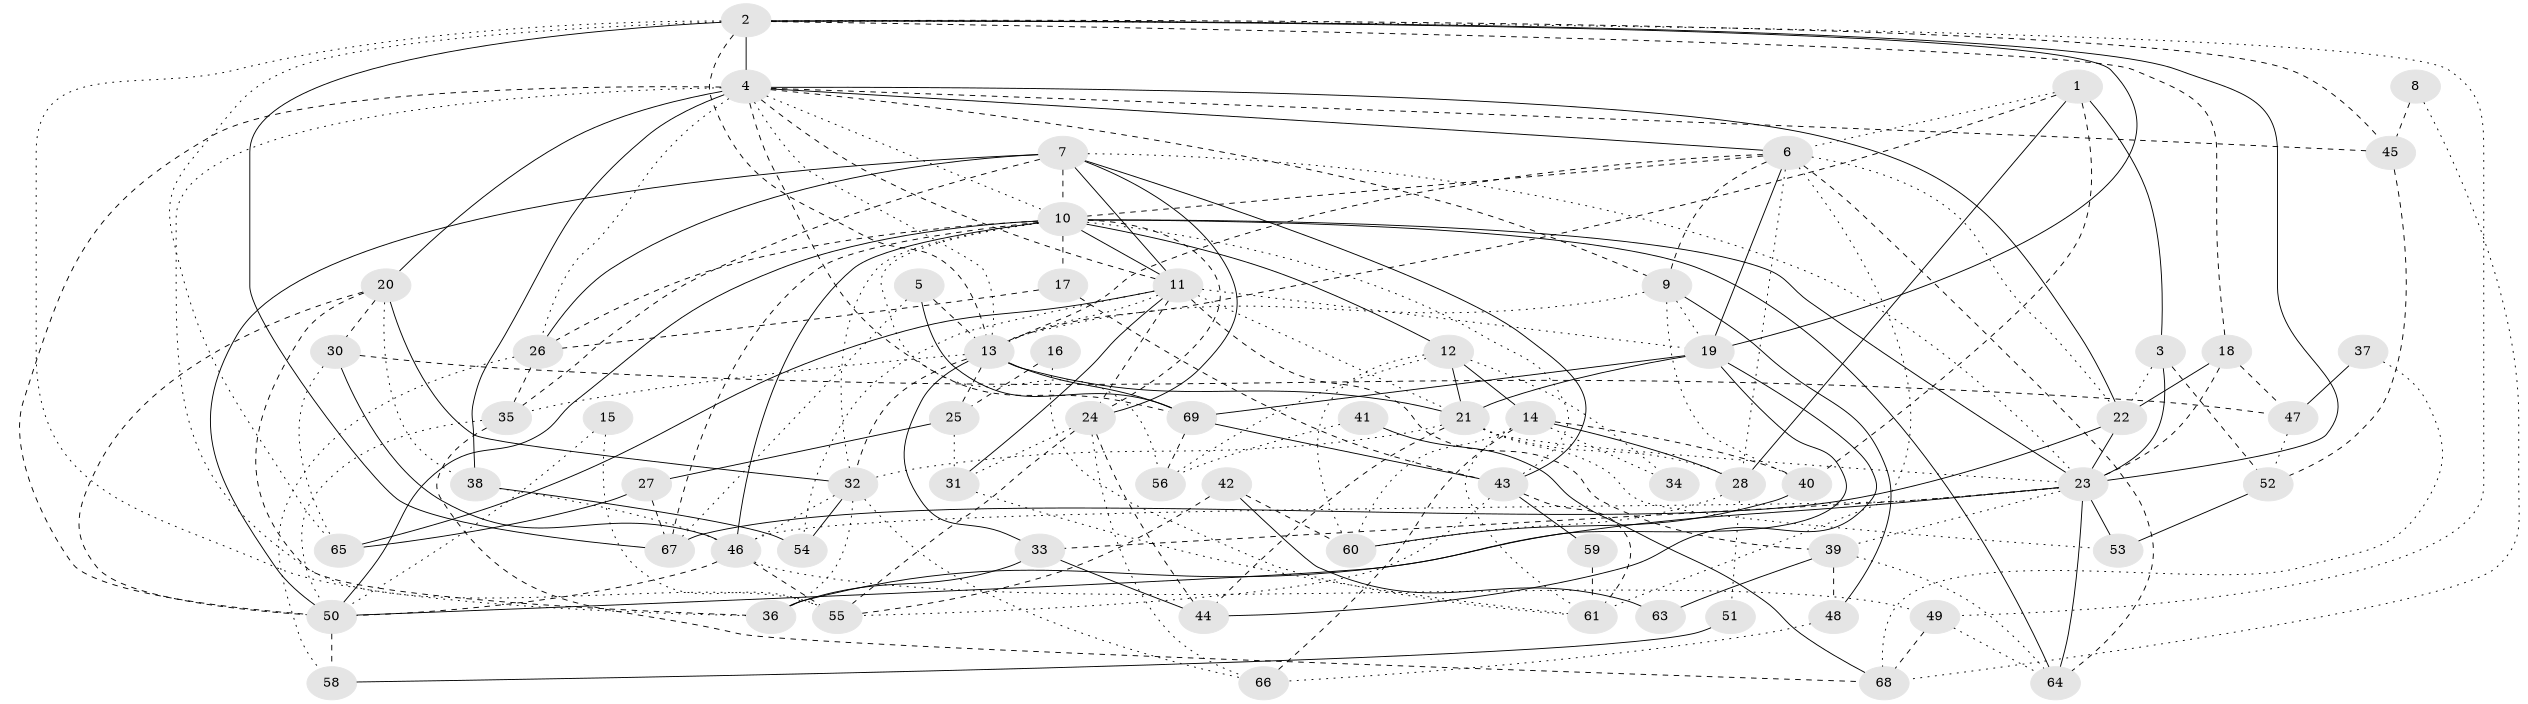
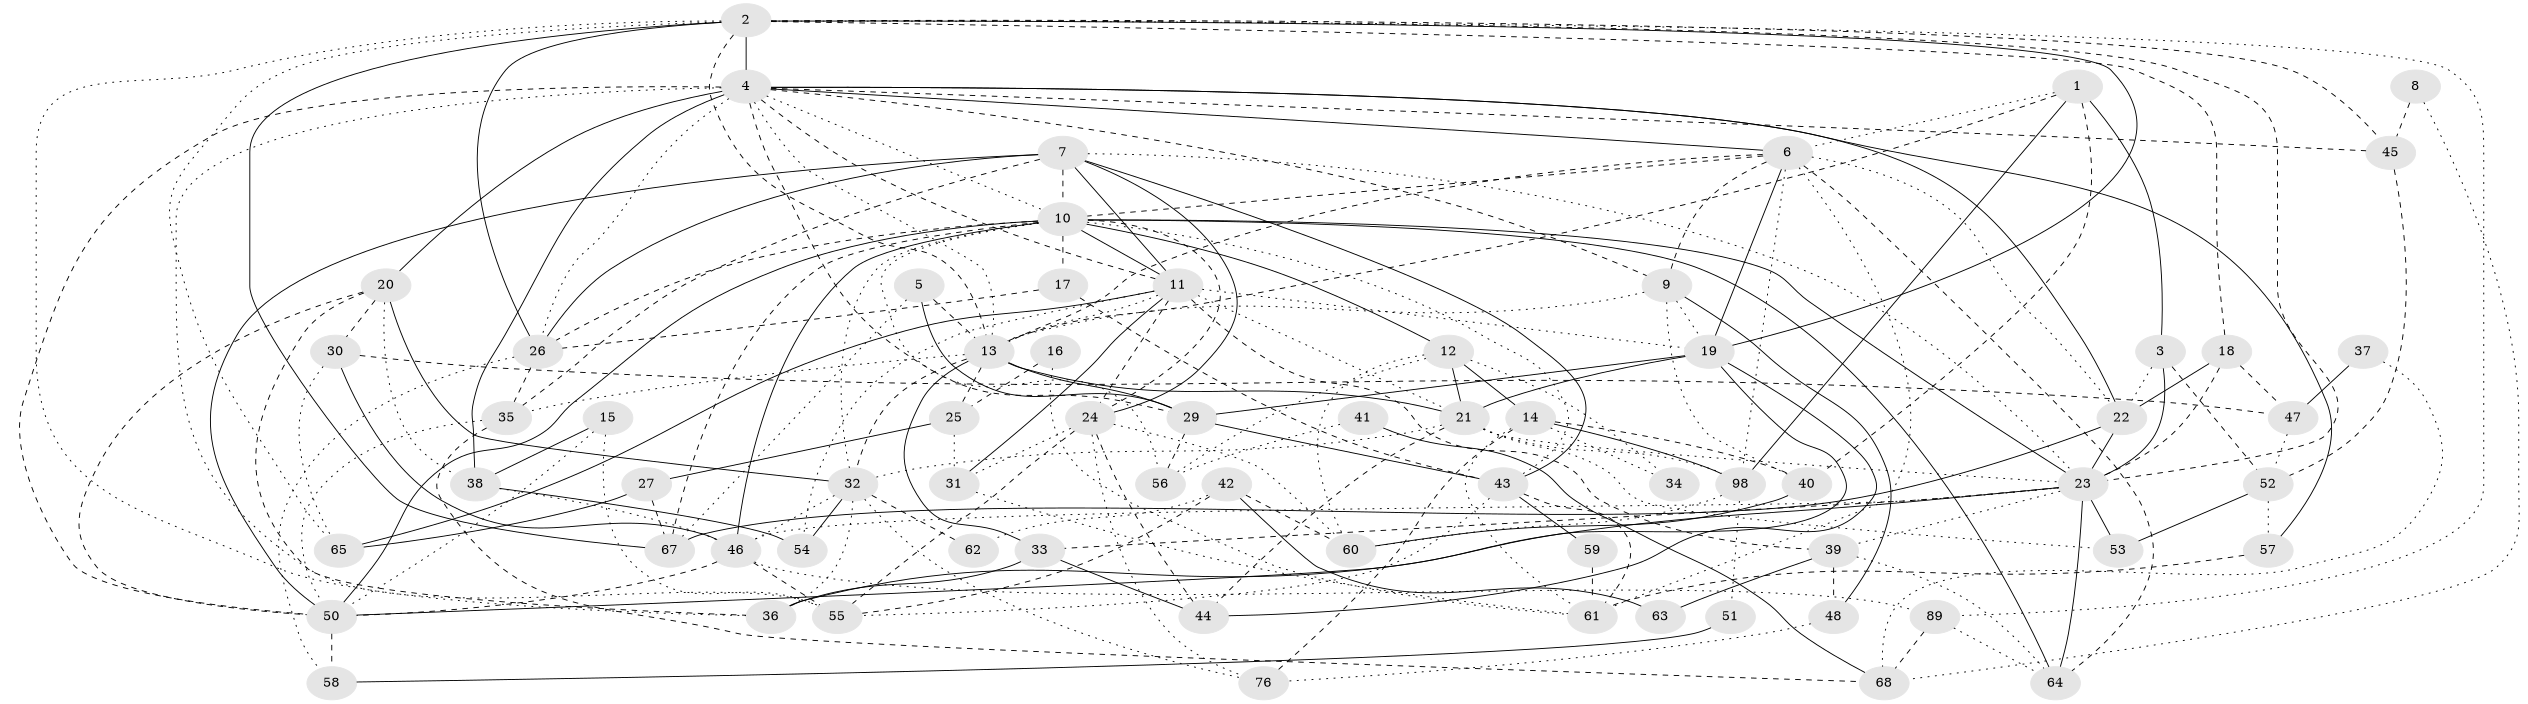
edge "2" -- "23": style solid -> dashed
edge "2" -- "26": added
node "69": label "69" -> "29"
edge "15" -- "38": added
edge "14" -- "60": now "24" -- "60"
node "28": label "28" -> "98"
node "62": added
node "57": added
node "49": label "49" -> "89"
node "66": label "66" -> "76"
